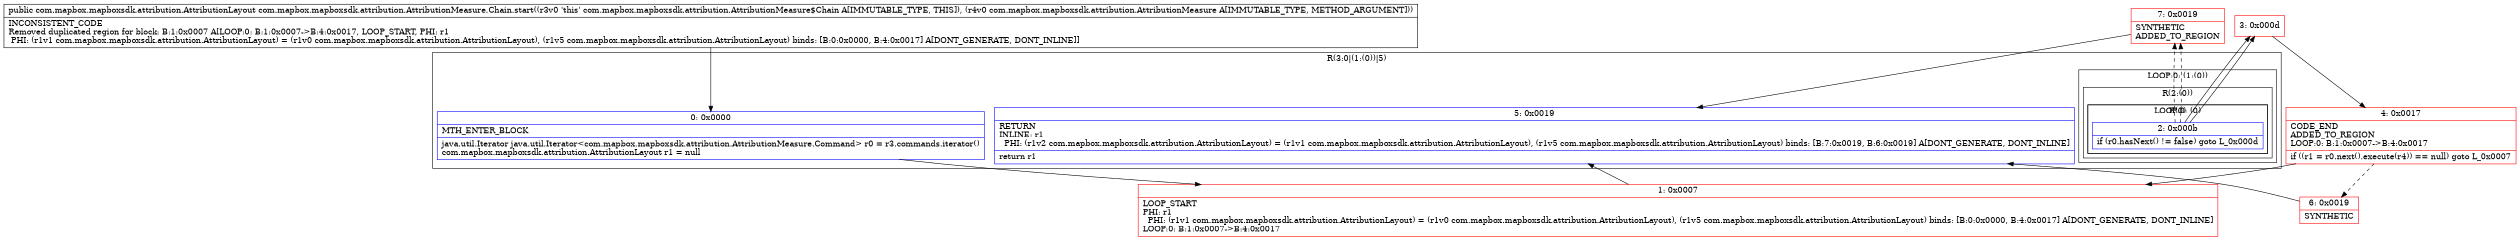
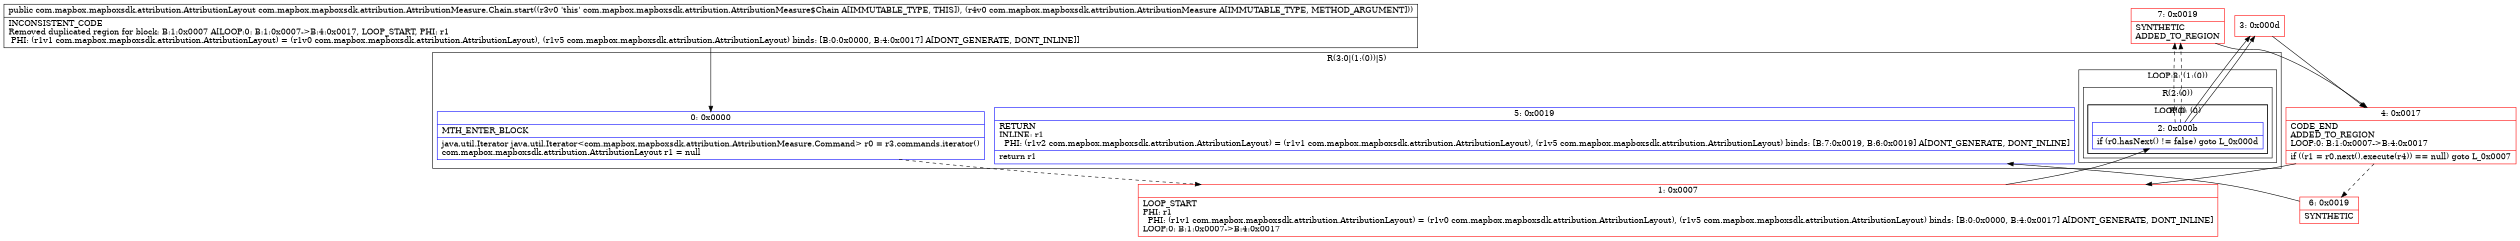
edge "7: 0x0019" -> "5: 0x0019": now "7: 0x0019" -> "4: 0x0017"
cluster "LOOP:0: (1:(0))": label "LOOP:0: (1:(0))" -> "LOOP:8: (1:(0))"
edge "0: 0x0000" -> "1: 0x0007": style solid -> dashed
edge "1: 0x0007" -> "5: 0x0019": now "1: 0x0007" -> "2: 0x000b"
